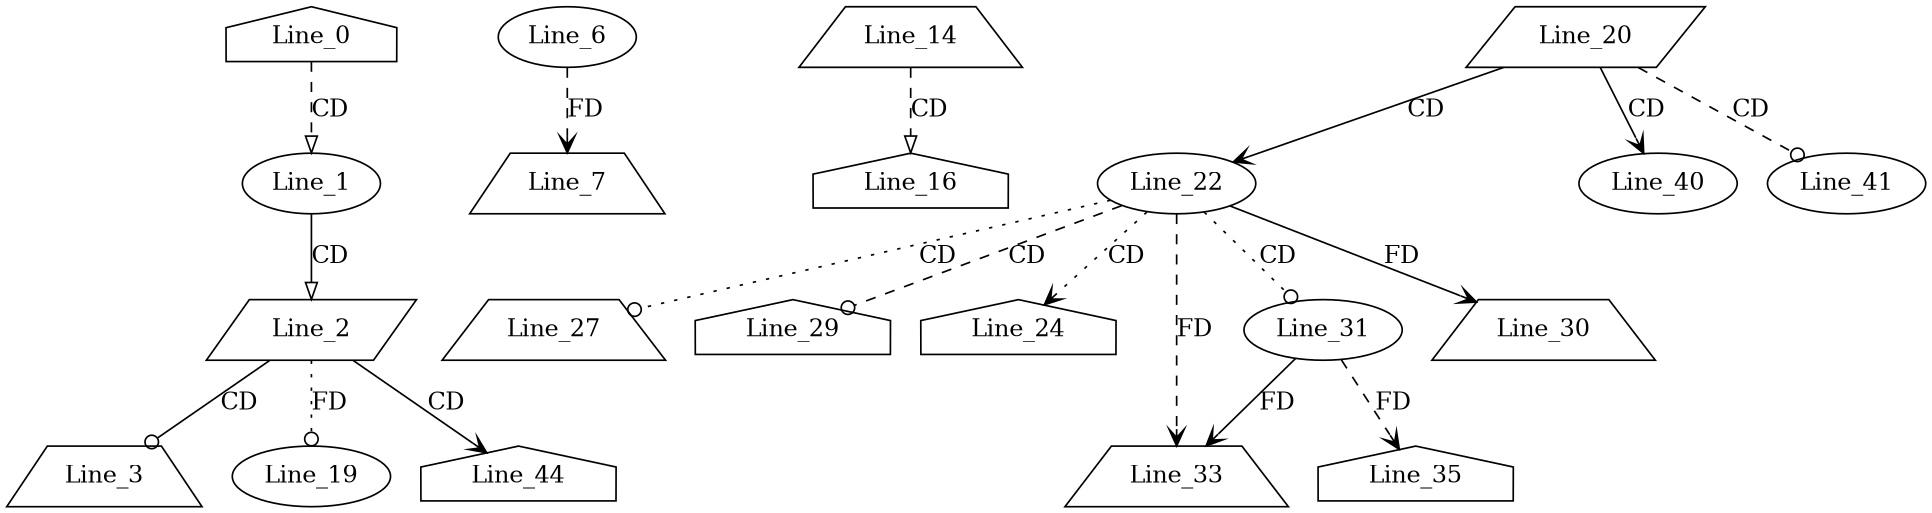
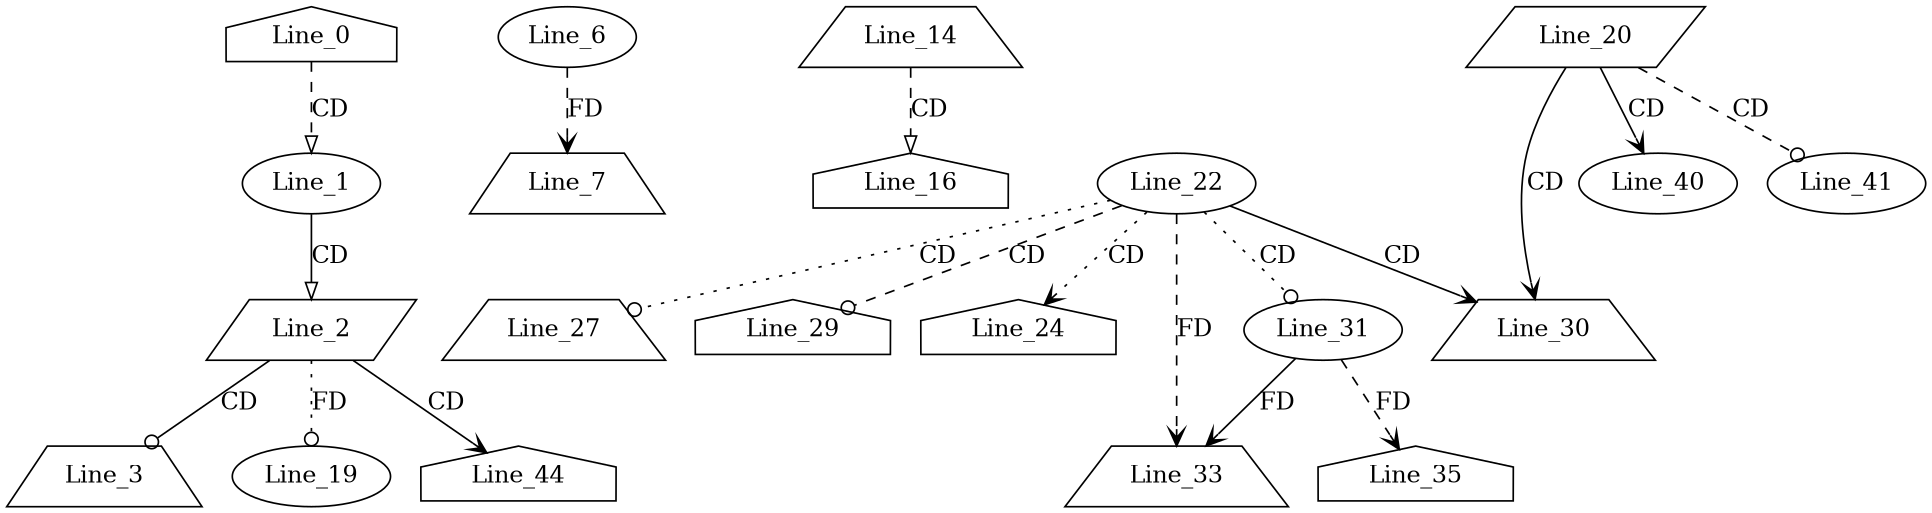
edge "Line_20" -> "Line_22": now "Line_20" -> "Line_30"
edge "Line_22" -> "Line_30": label "FD" -> "CD"
